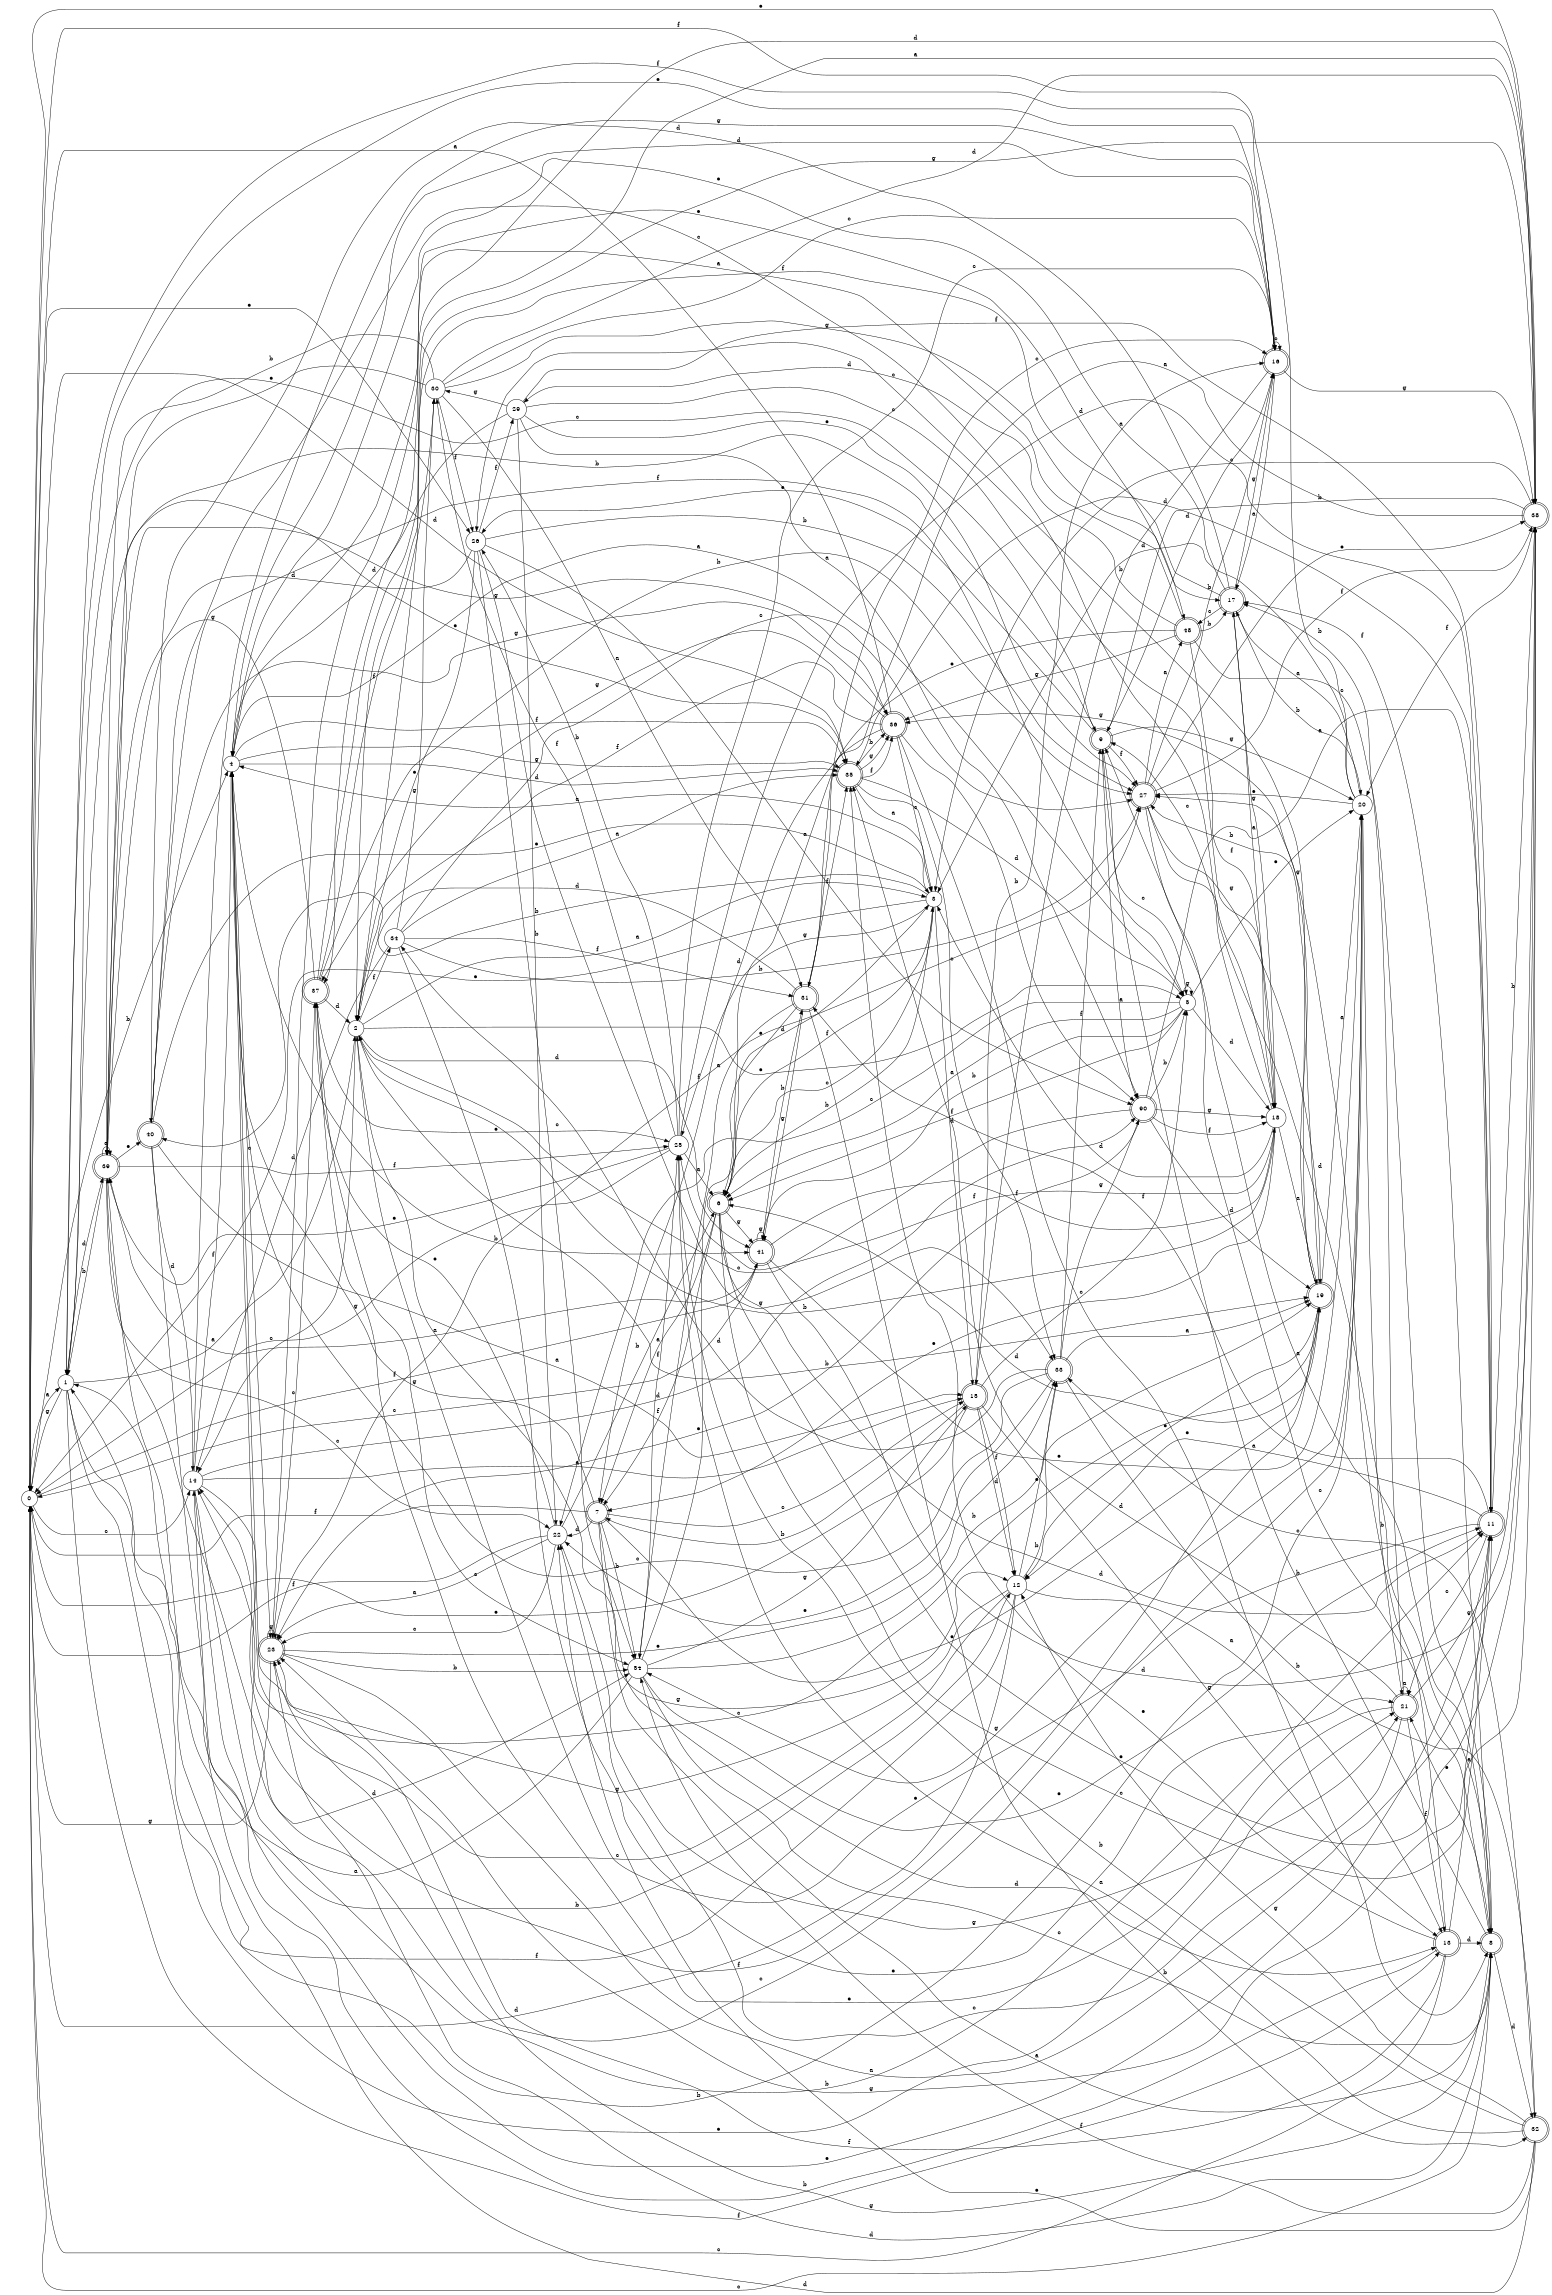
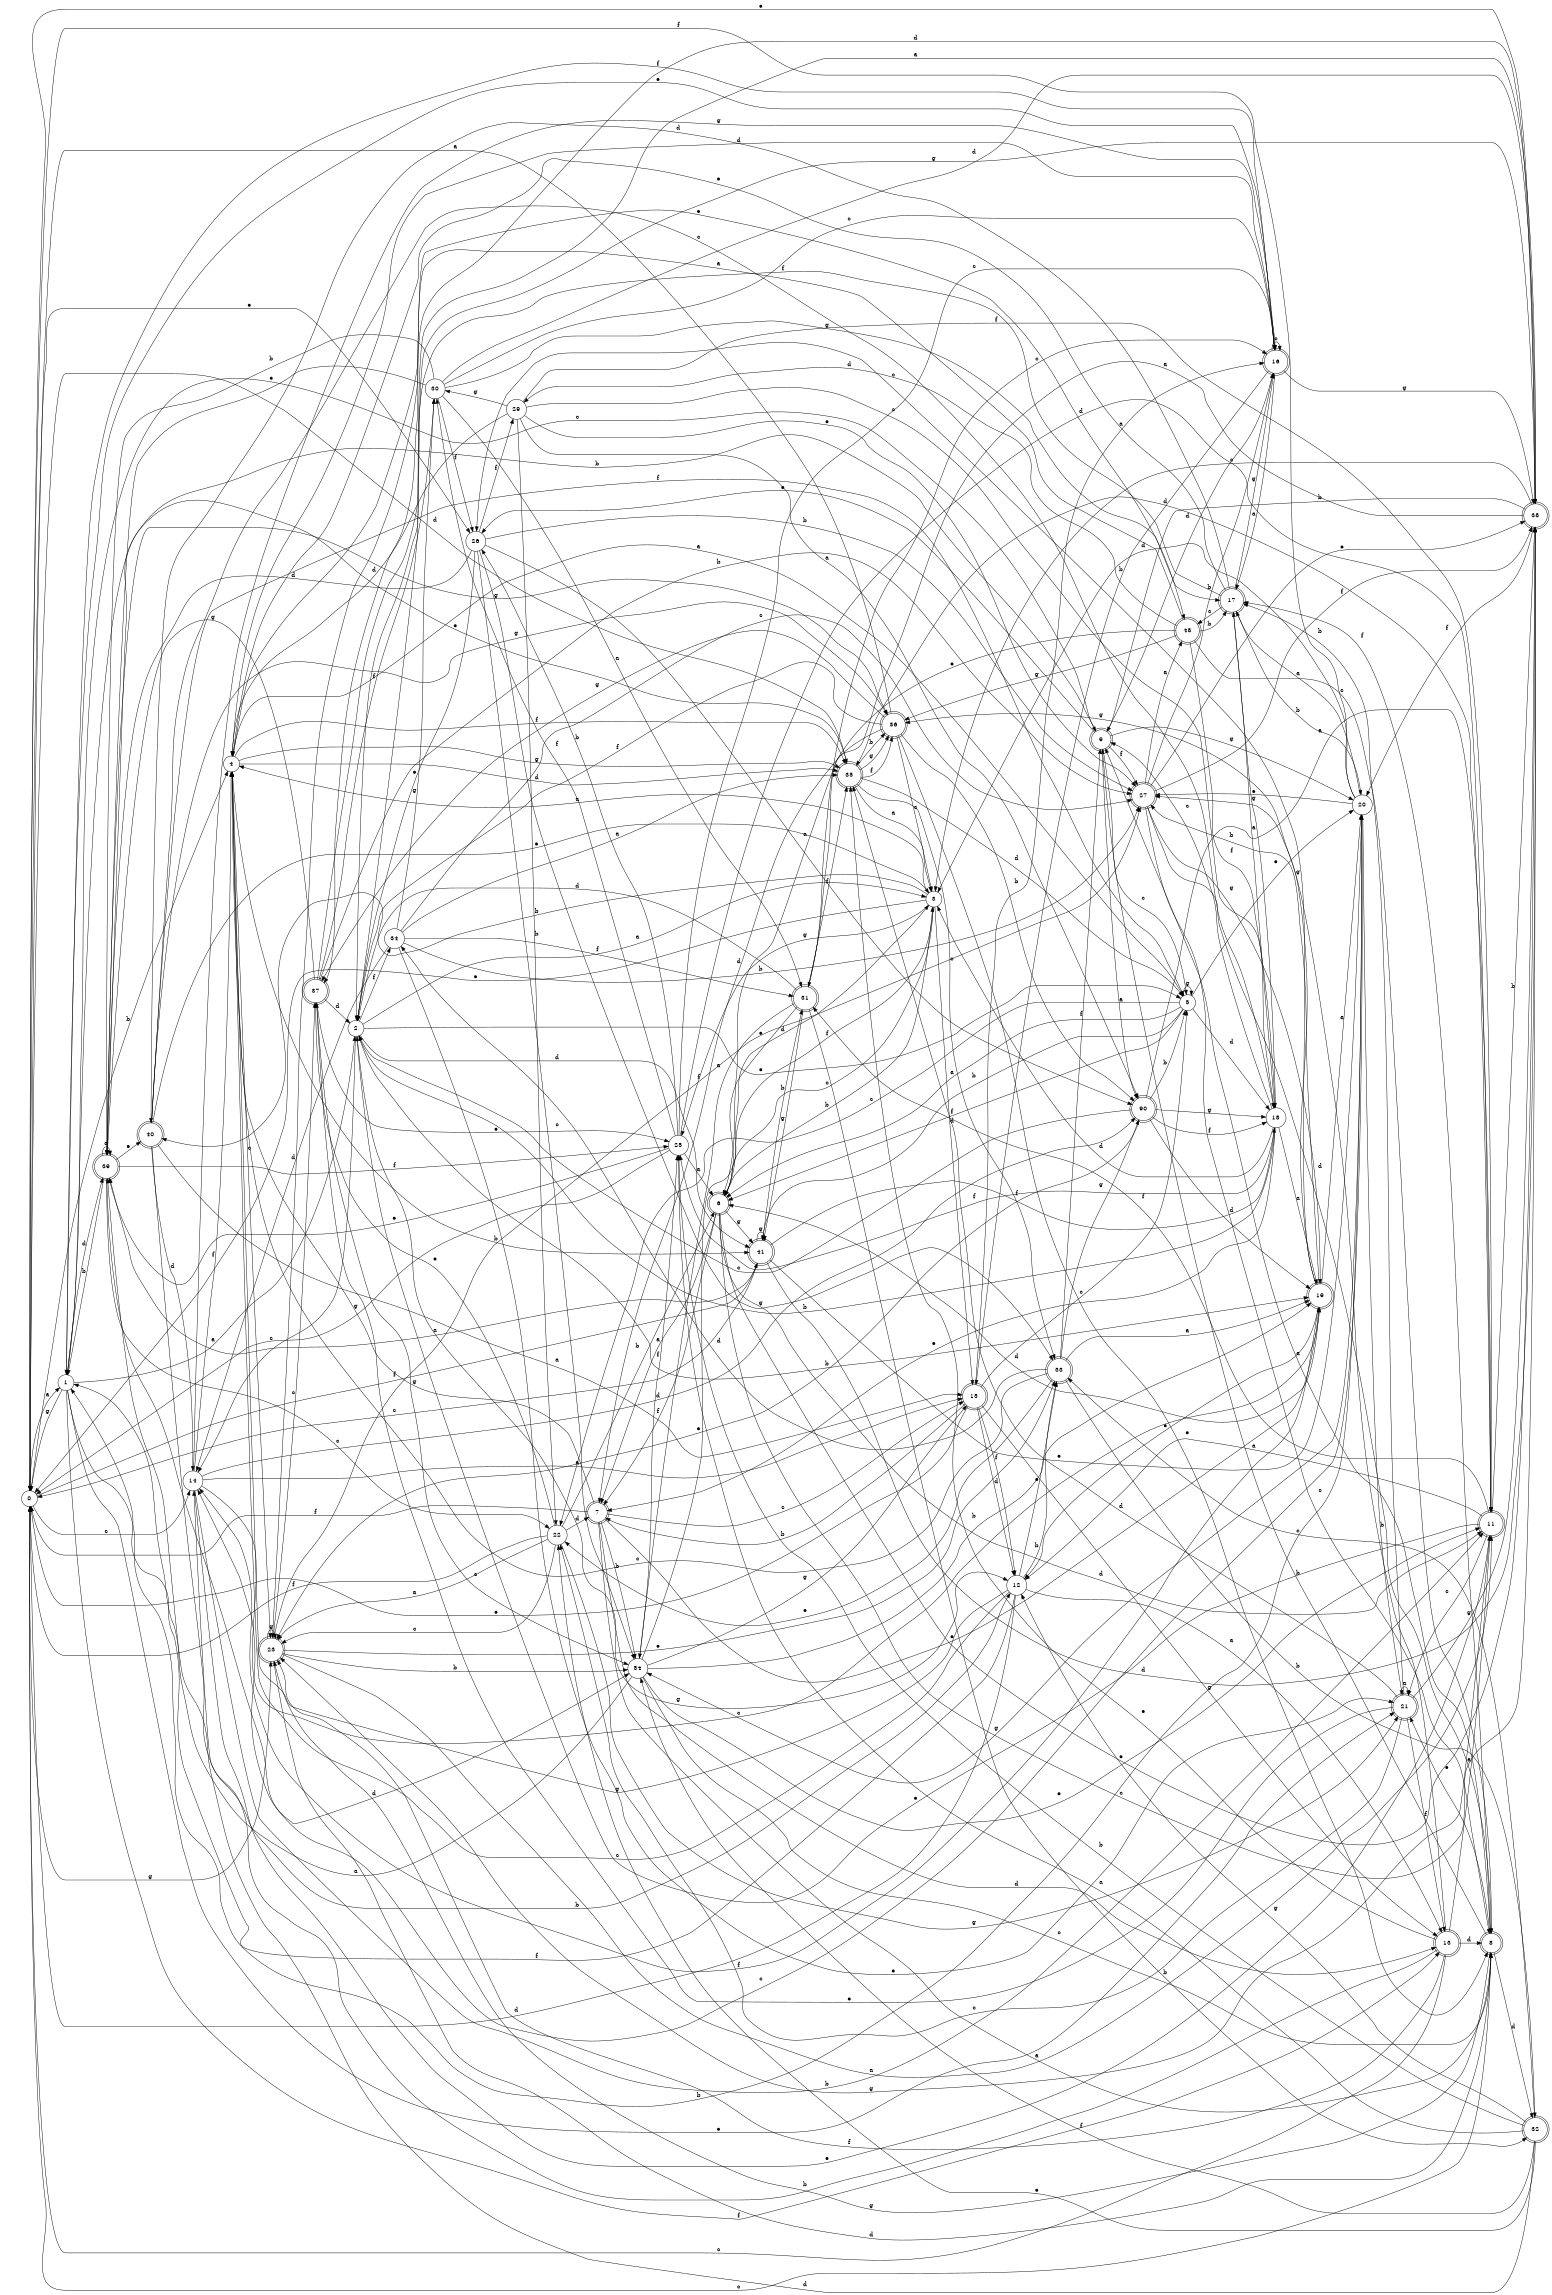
edge "7" -> "22": reversed
edge "23" -> "0": reversed
